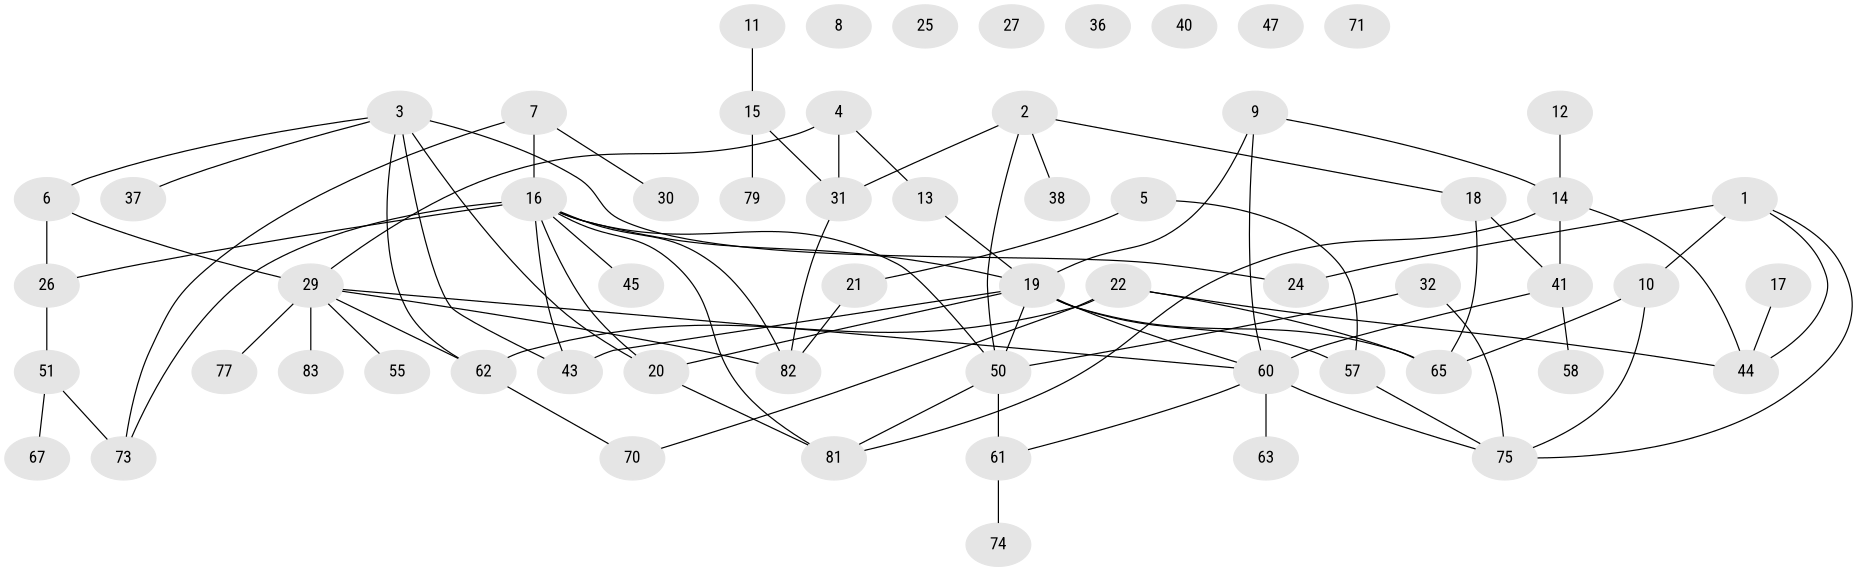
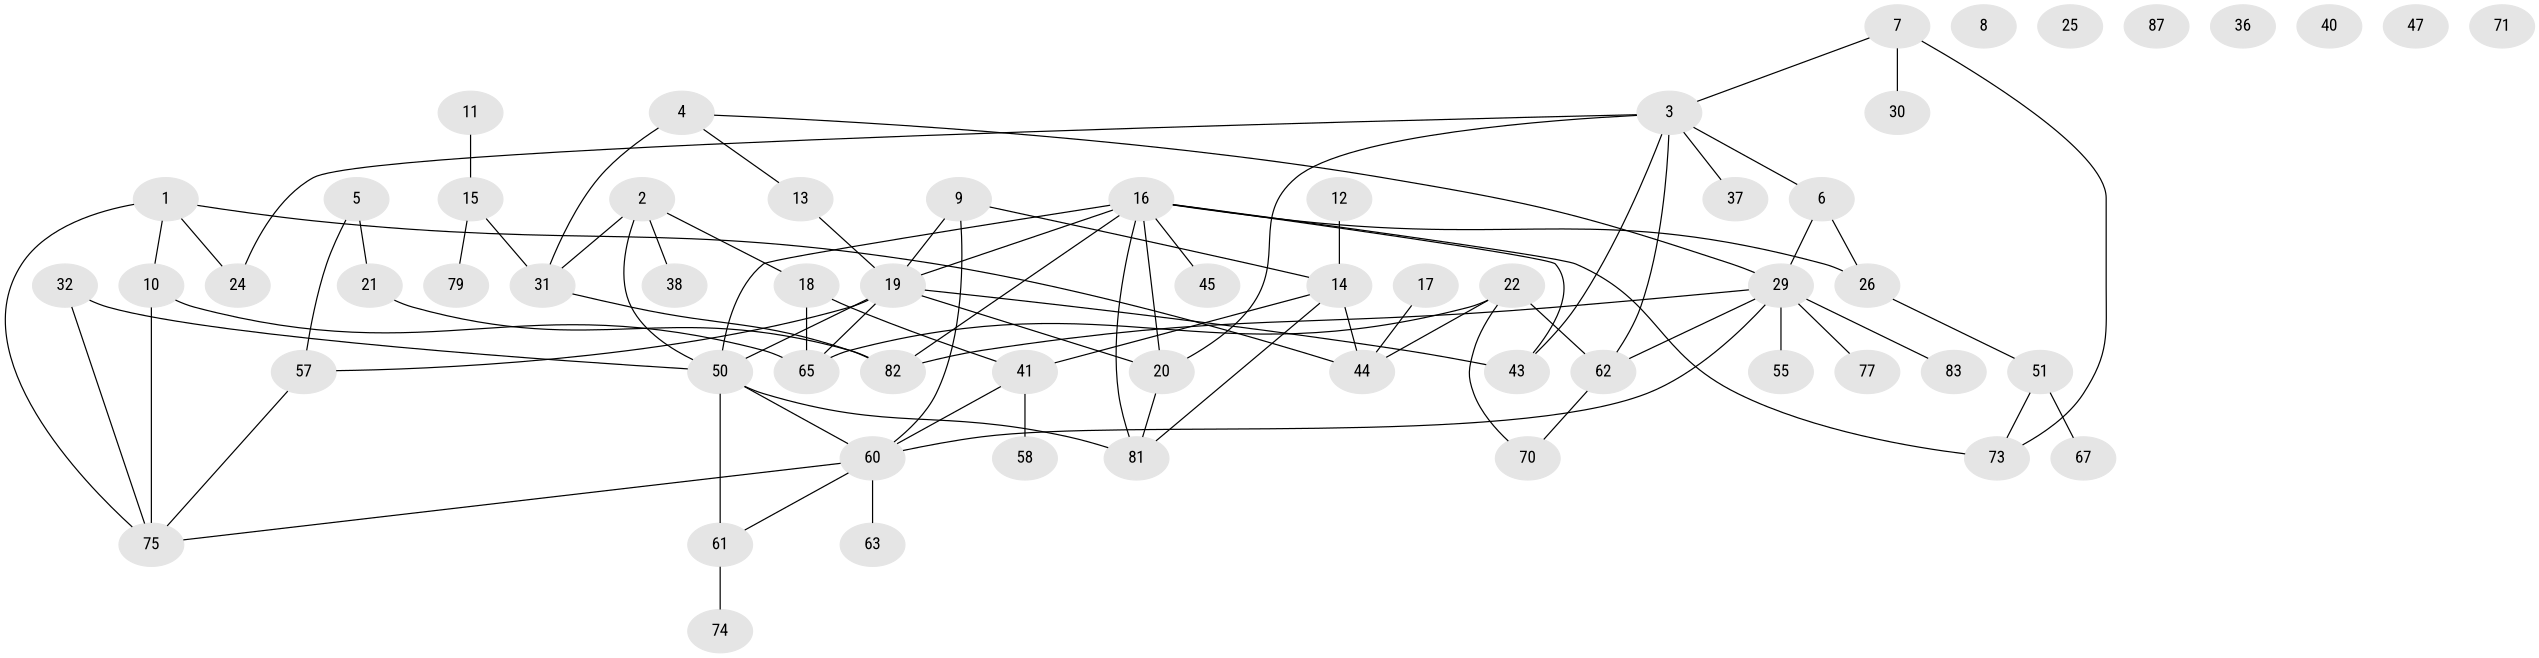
node "27": label "27" -> "87"
edge "7" -- "16": now "7" -- "3"
edge "19" -- "60": now "50" -- "60"
